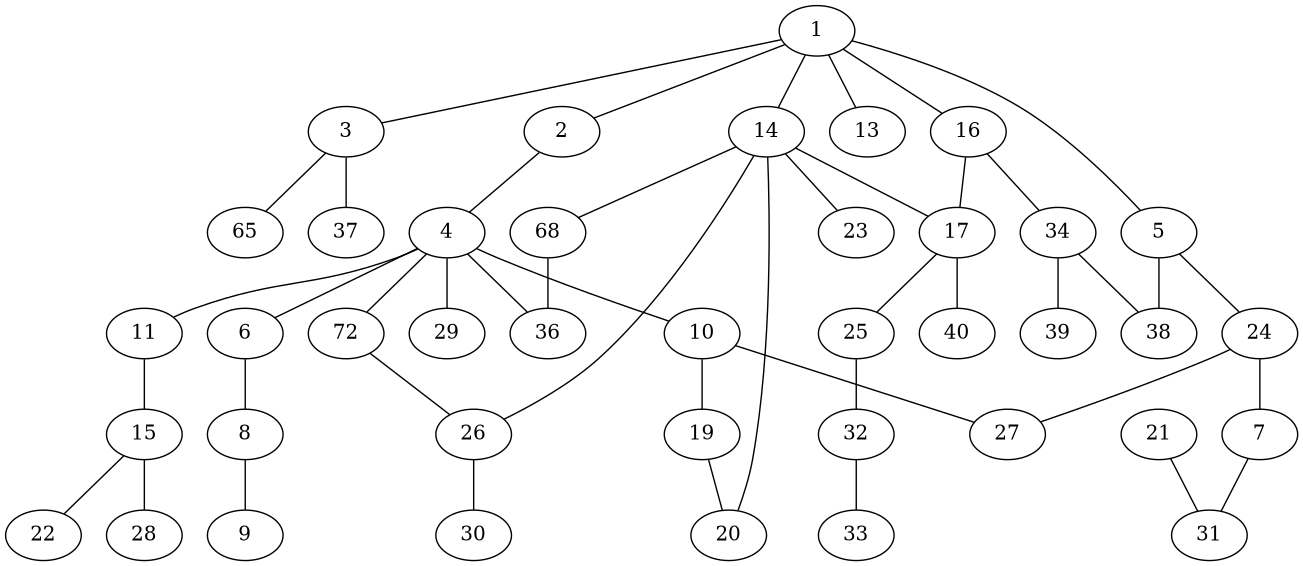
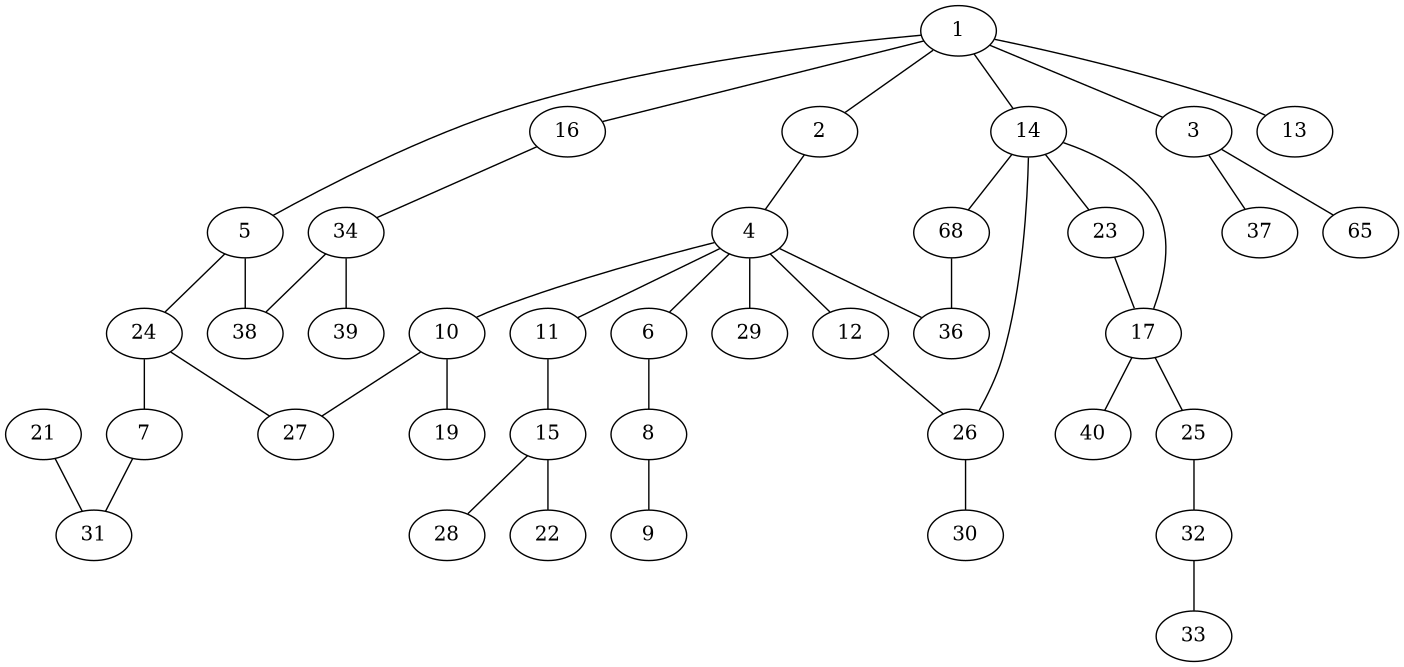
edge "16" -- "17": now "23" -- "17"
node "72": label "72" -> "12"
node "20": removed
